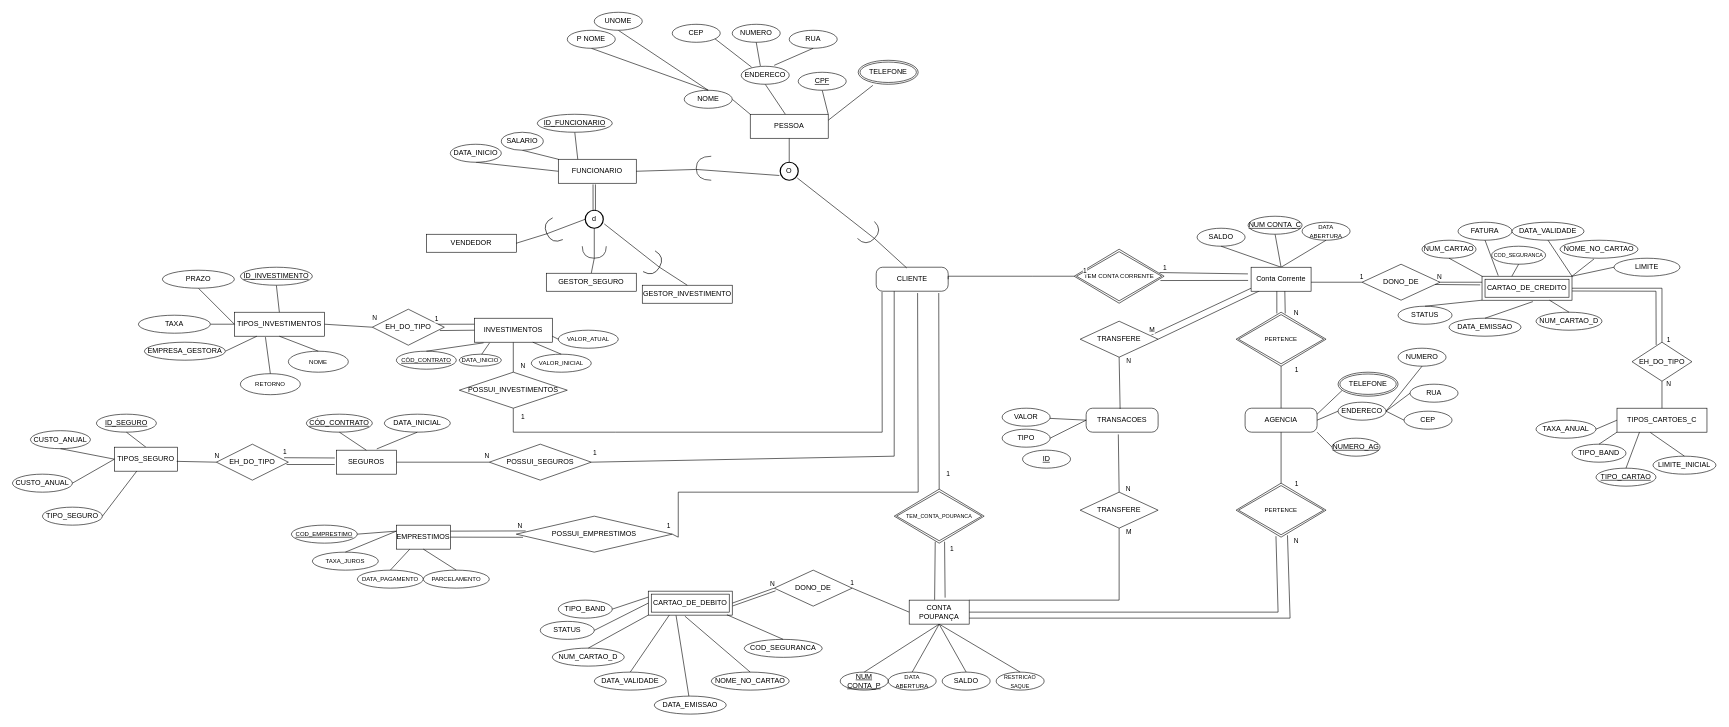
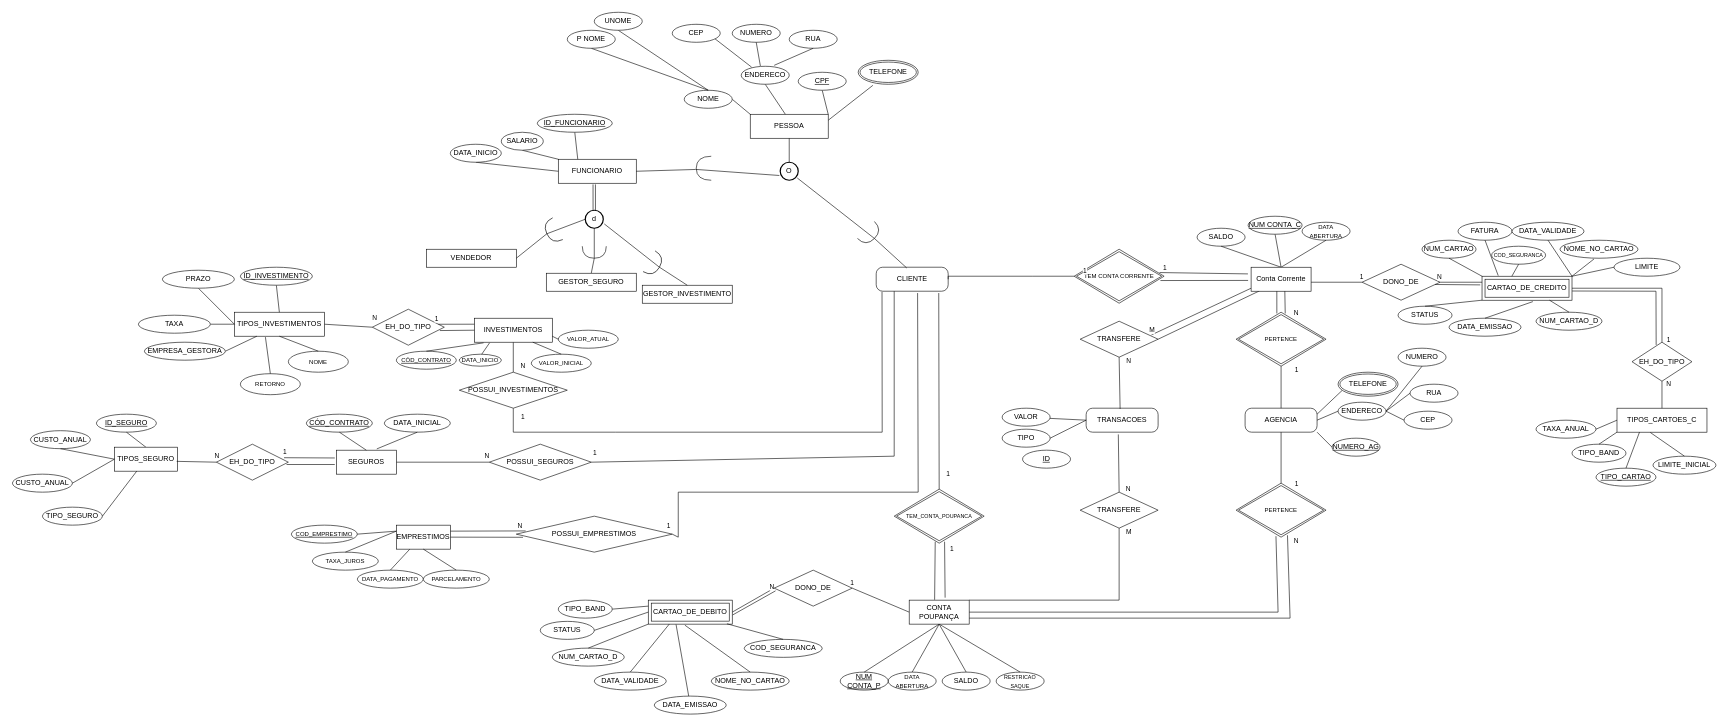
node "VENDEDOR": moved (471, 243) -> (471, 258)
node "CARTAO_DE_DEBITO": moved (690, 603) -> (690, 612)
